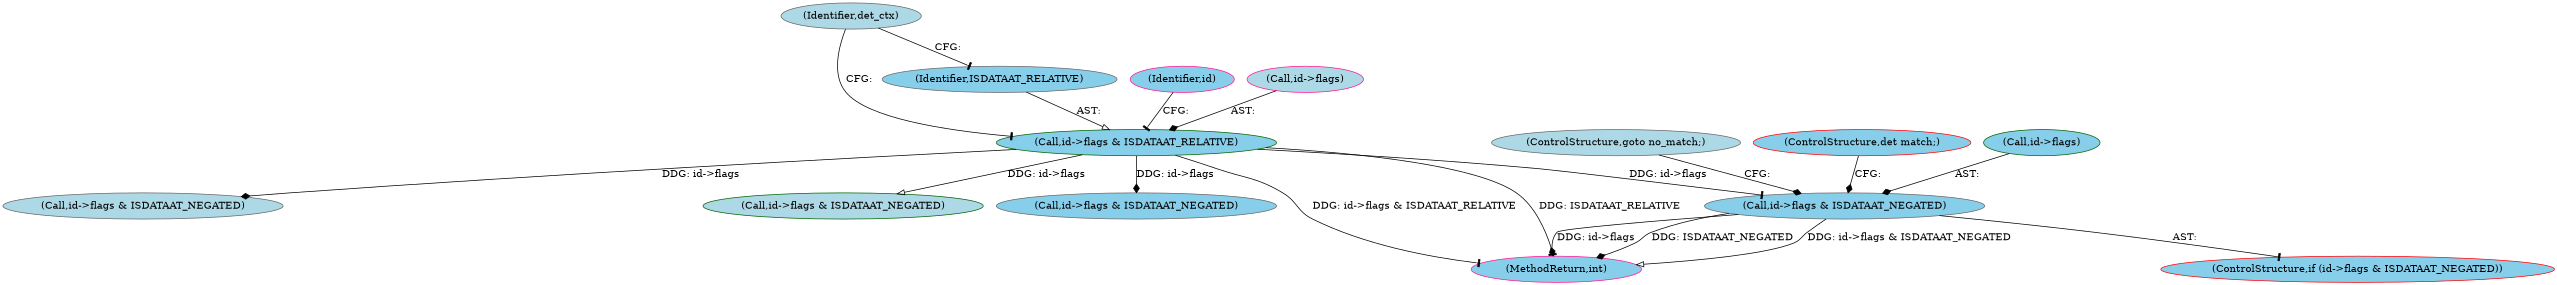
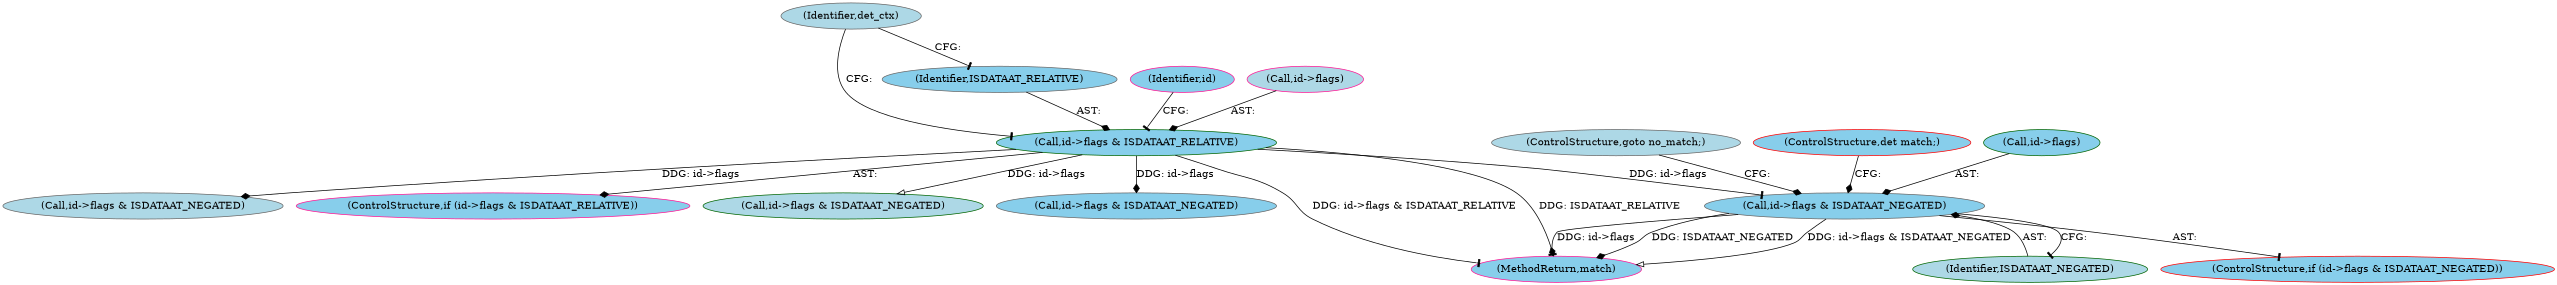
edge "(Identifier,ISDATAAT_RELATIVE)" -> "(Call,id->flags & ISDATAAT_RELATIVE)": arrowhead onormal -> diamond
node "(ControlStructure,if (id->flags & ISDATAAT_RELATIVE))": added
node "(MethodReturn,int)": label "(MethodReturn,int)" -> "(MethodReturn,match)"
node "(Identifier,ISDATAAT_NEGATED)": added
